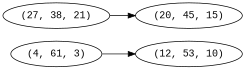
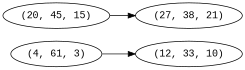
edge "(27, 38, 21)" -> "(20, 45, 15)": reversed
node "(12, 53, 10)": label "(12, 53, 10)" -> "(12, 33, 10)"
